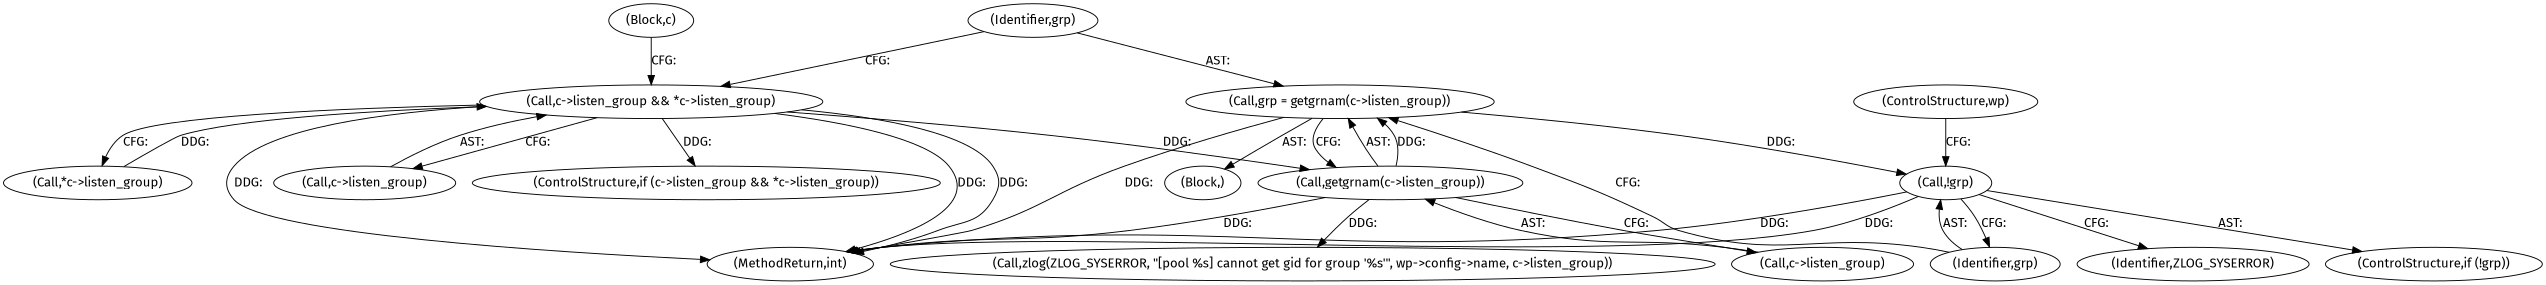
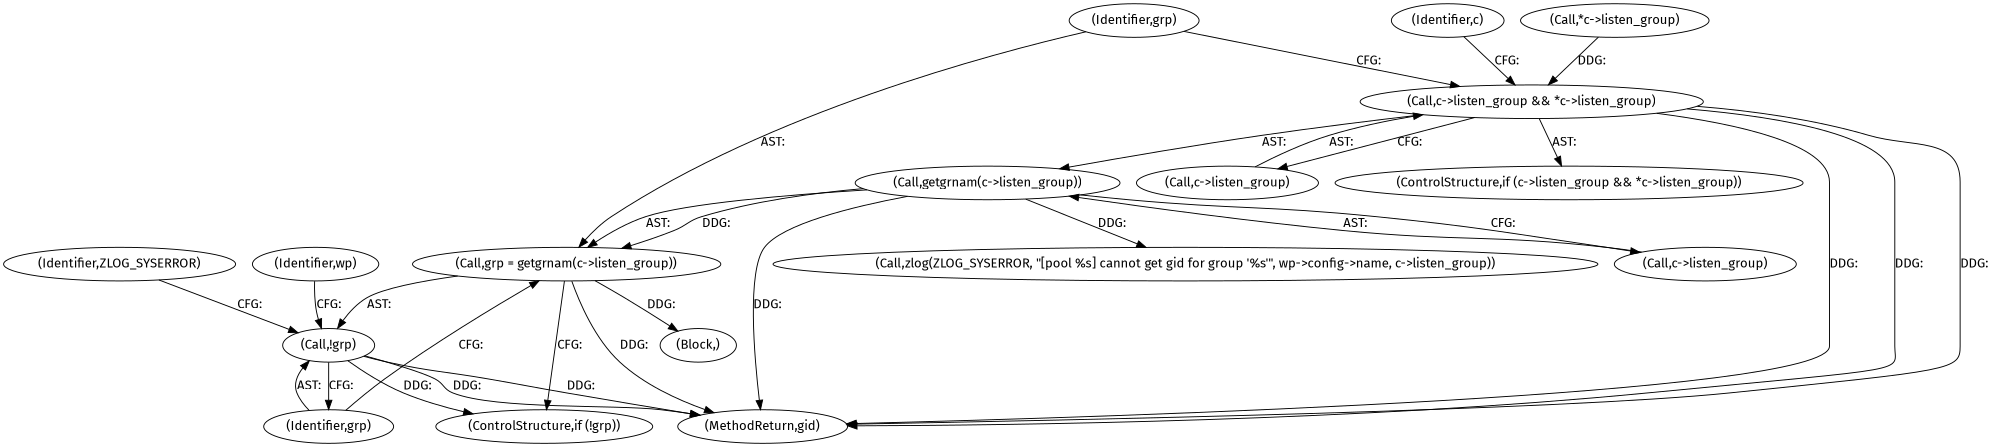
node "(Block,c)": label "(Block,c)" -> "(Identifier,c)"
node "(ControlStructure,wp)": label "(ControlStructure,wp)" -> "(Identifier,wp)"
edge "(Call,c->listen_group && *c->listen_group)" -> "(Call,*c->listen_group)": removed, label "CFG:"
edge "(Call,c->listen_group && *c->listen_group)" -> "(ControlStructure,if (c->listen_group && *c->listen_group))": label "DDG: " -> "AST: "
edge "(Call,c->listen_group && *c->listen_group)" -> "(Call,getgrnam(c->listen_group))": label "DDG: " -> "AST: "
edge "(Call,grp = getgrnam(c->listen_group))" -> "(Block,)": label "AST: " -> "DDG: "
edge "(Call,grp = getgrnam(c->listen_group))" -> "(Call,getgrnam(c->listen_group))": now "(Call,grp = getgrnam(c->listen_group))" -> "(ControlStructure,if (!grp))"
edge "(Call,grp = getgrnam(c->listen_group))" -> "(Call,!grp)": label "DDG: " -> "AST: "
edge "(Call,!grp)" -> "(Identifier,ZLOG_SYSERROR)": reversed
edge "(Call,!grp)" -> "(ControlStructure,if (!grp))": label "AST: " -> "DDG: "
node "(MethodReturn,int)": label "(MethodReturn,int)" -> "(MethodReturn,gid)"
